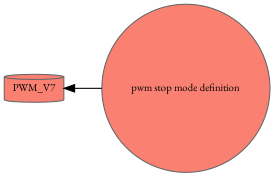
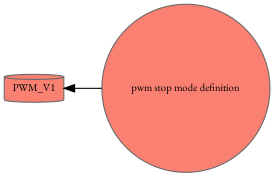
node "PWM_V7": label "PWM_V7" -> "PWM_V1"
